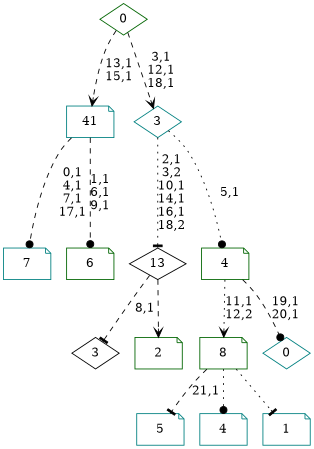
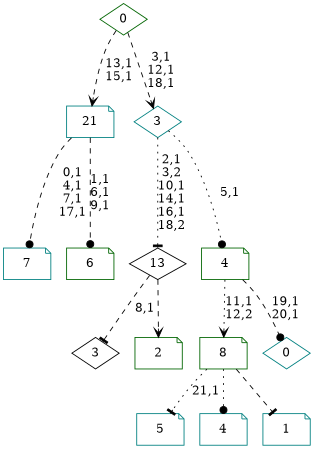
node "41": label "41" -> "21"
edge "8" -> "5": style dashed -> dotted
edge "8" -> "1": style dotted -> dashed
